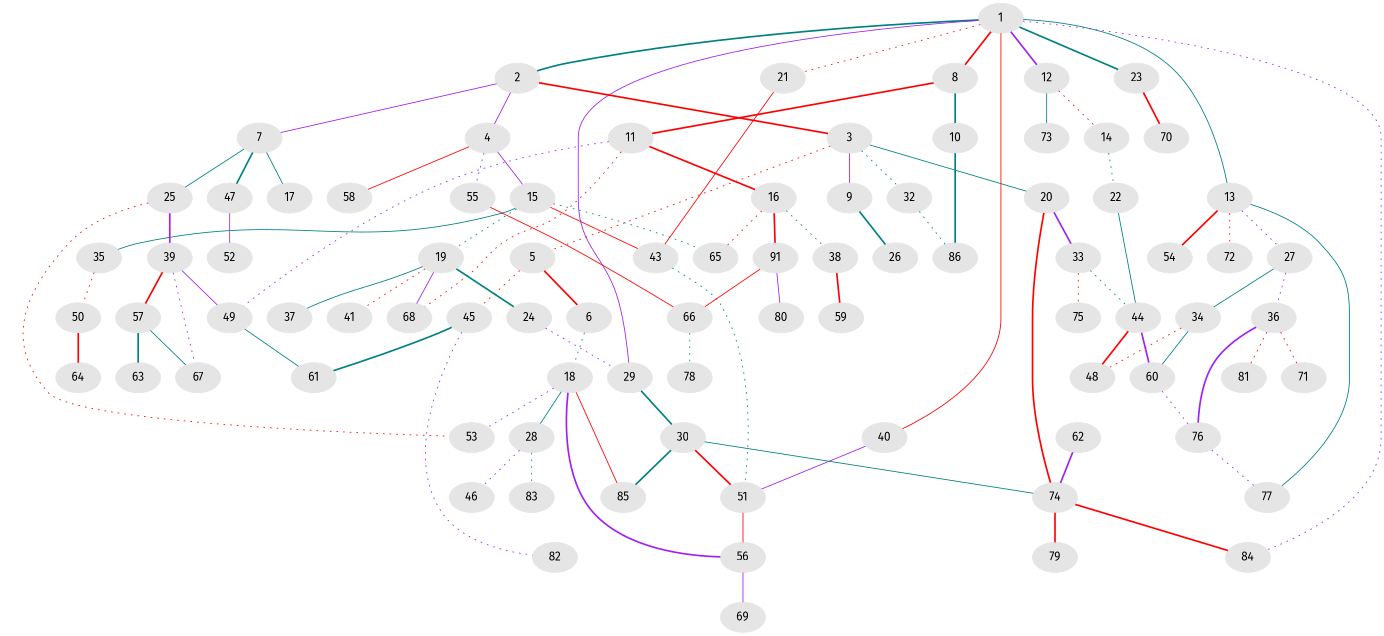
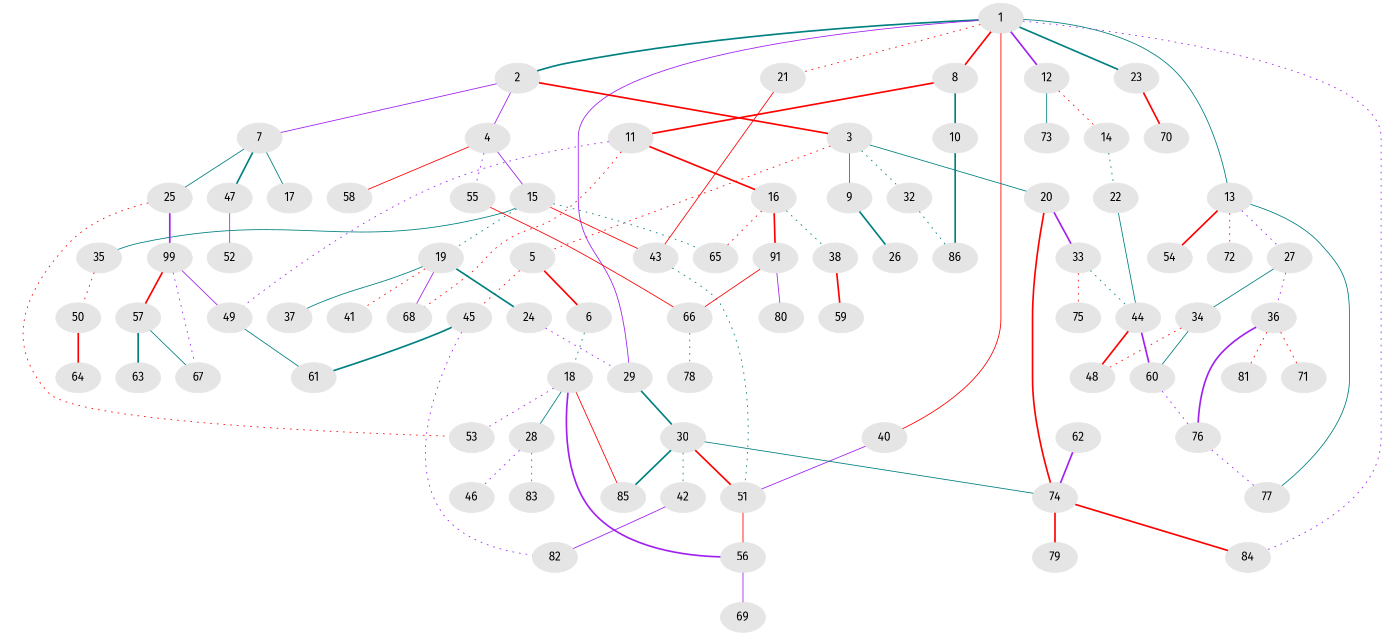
node "39": label "39" -> "99"
node "42": added
